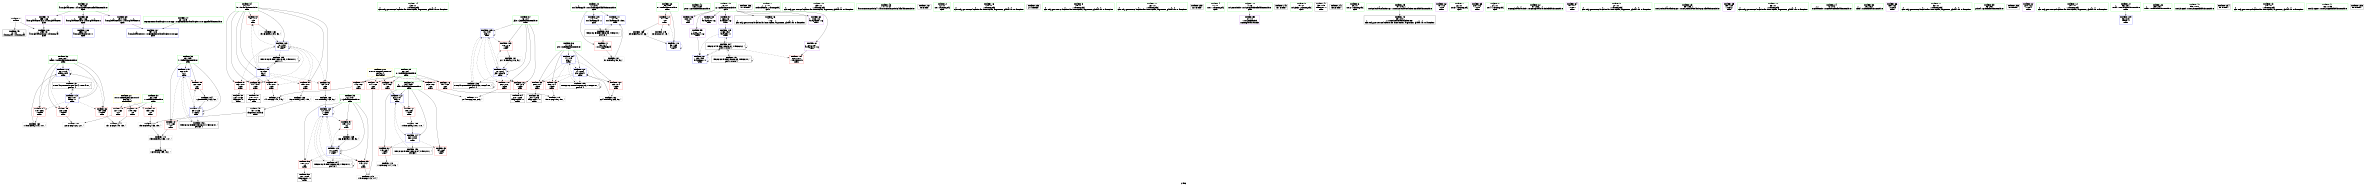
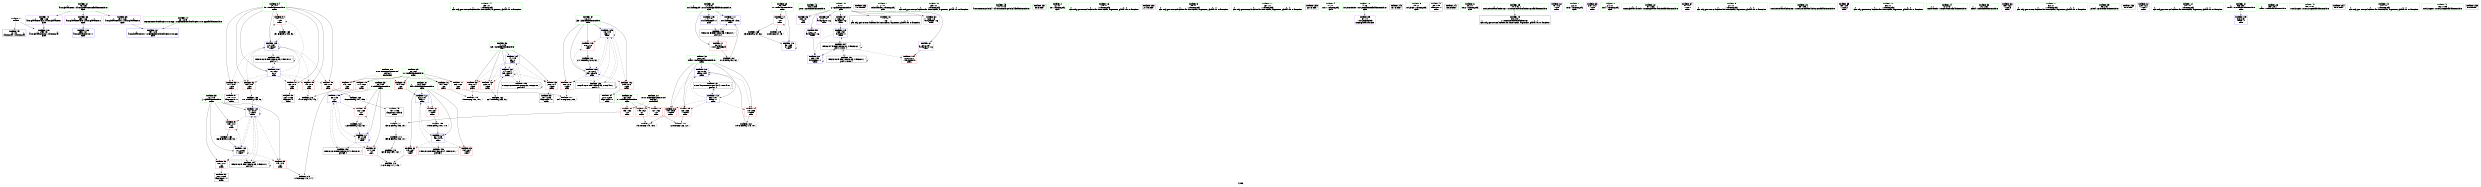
edge "NodeID: 87" -> "NodeID: 170": now "NodeID: 87" -> "NodeID: 172"
